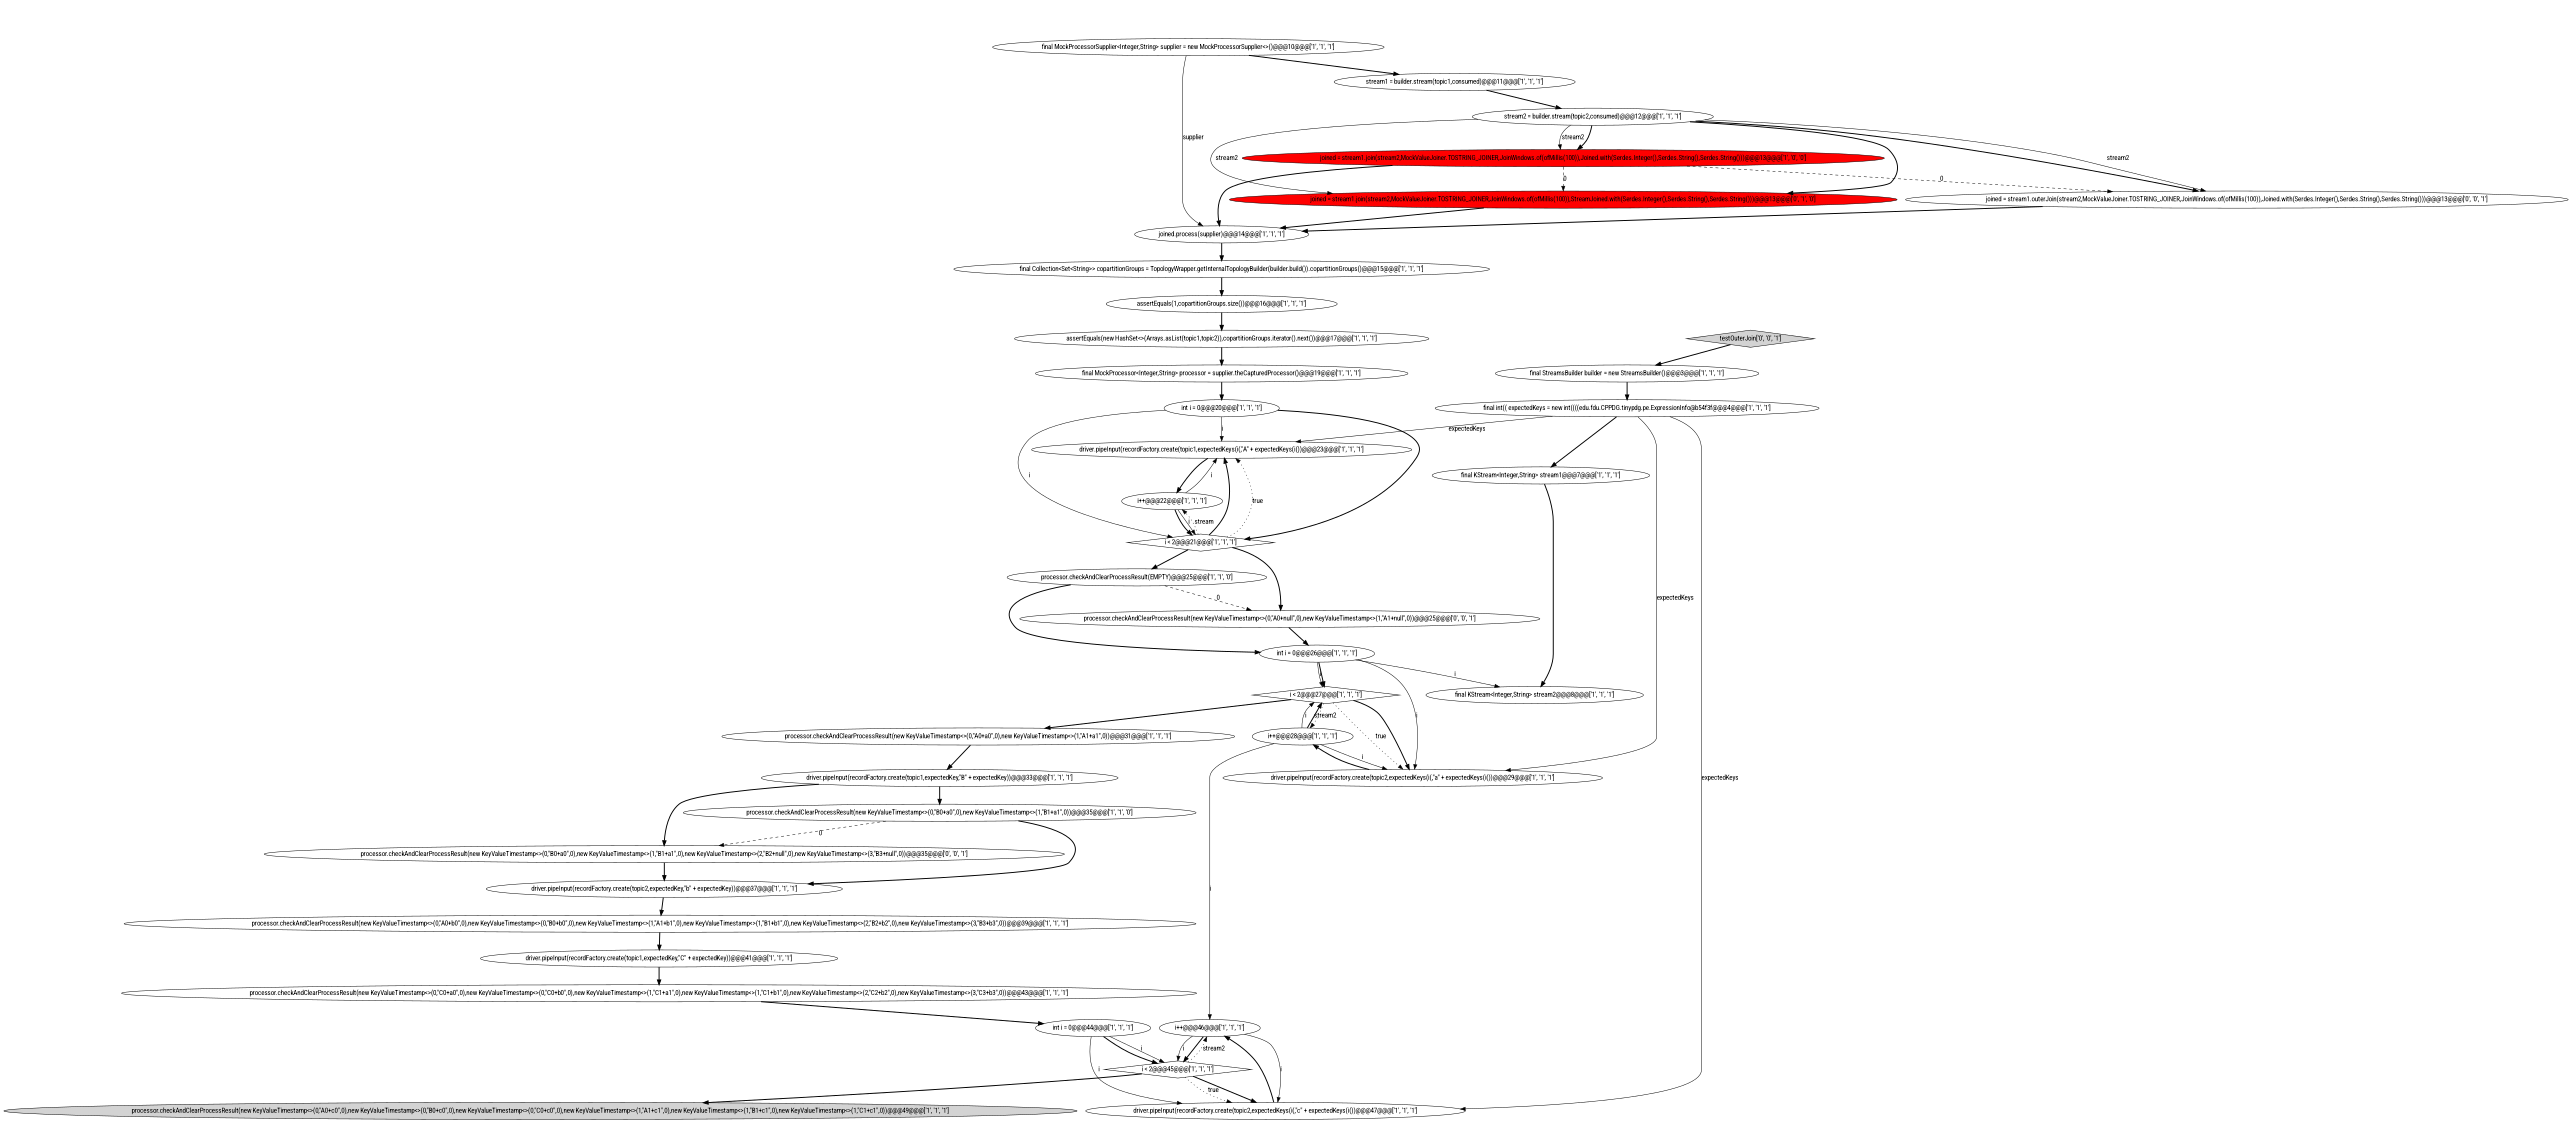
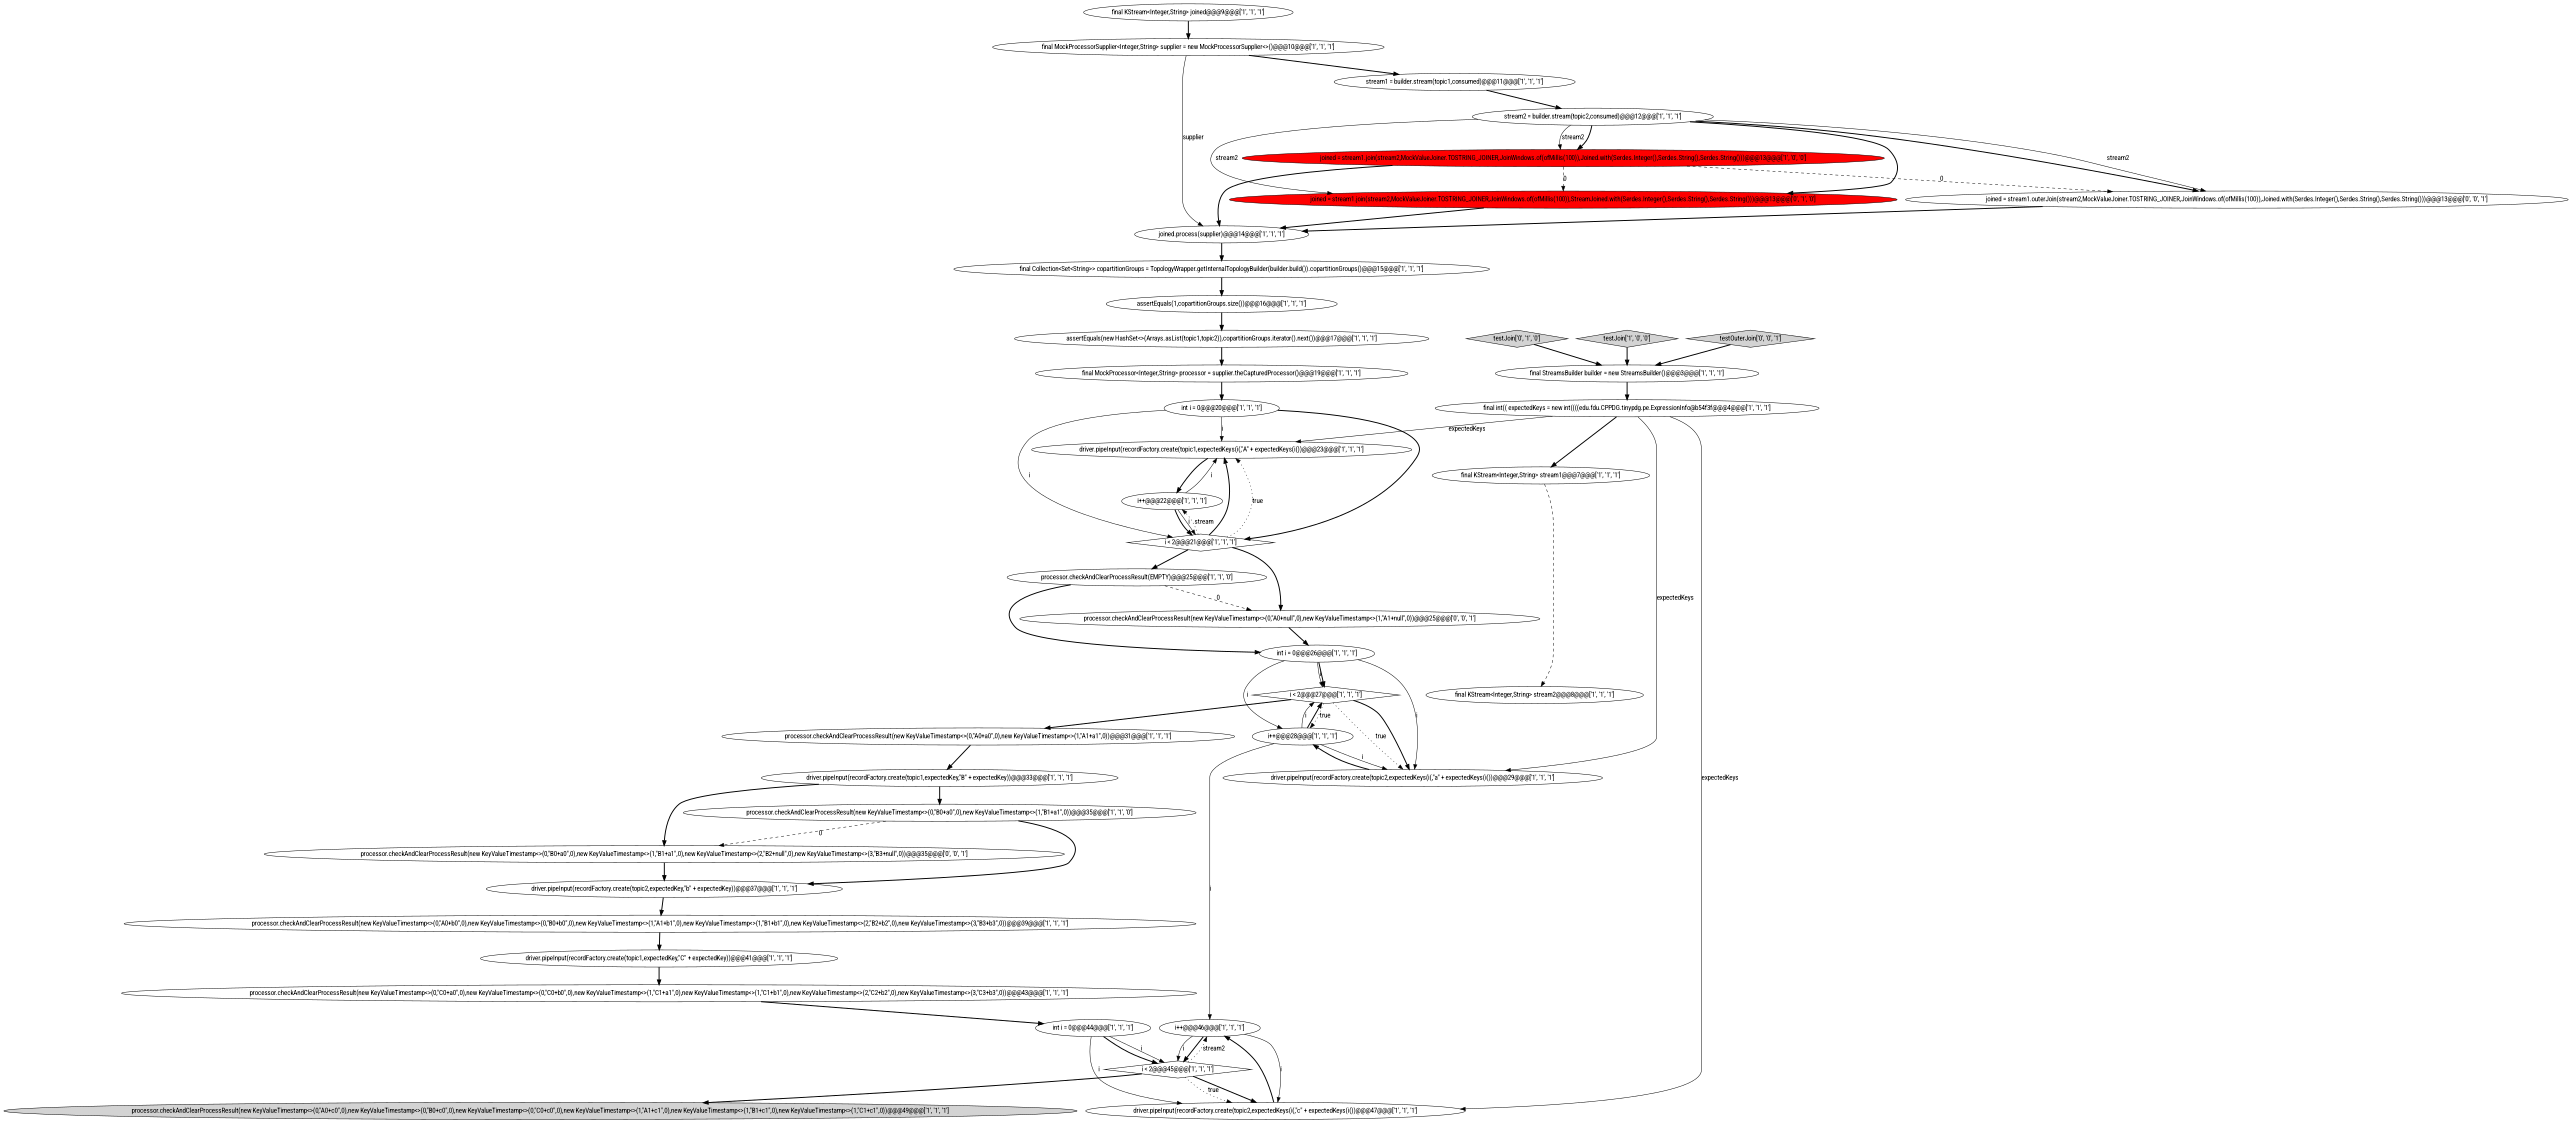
node "final KStream<Integer,String> joined@@@9@@@['1', '1', '1']": added
node "testJoin['0', '1', '0']": added
node "testJoin['1', '0', '0']": added
edge "final KStream<Integer,String> stream1@@@7@@@['1', '1', '1']" -> "final KStream<Integer,String> stream2@@@8@@@['1', '1', '1']": style bold -> dashed
edge "int i = 0@@@26@@@['1', '1', '1']" -> "final KStream<Integer,String> stream2@@@8@@@['1', '1', '1']": now "int i = 0@@@26@@@['1', '1', '1']" -> "i++@@@28@@@['1', '1', '1']"
edge "i < 2@@@27@@@['1', '1', '1']" -> "i++@@@28@@@['1', '1', '1']": label "stream2" -> "true"
